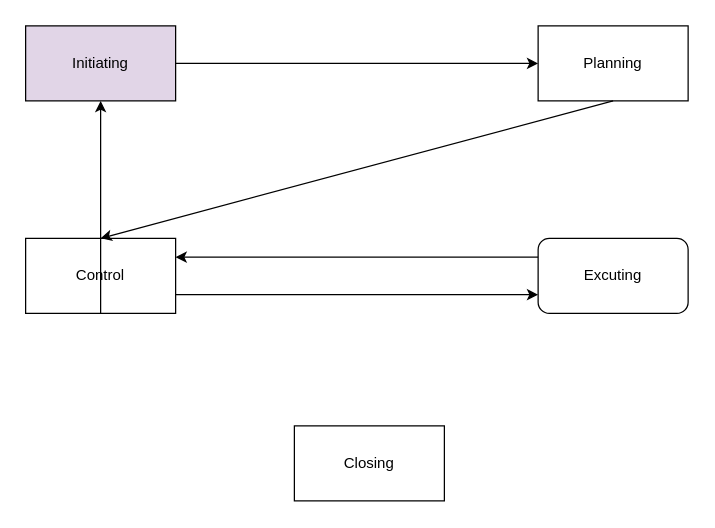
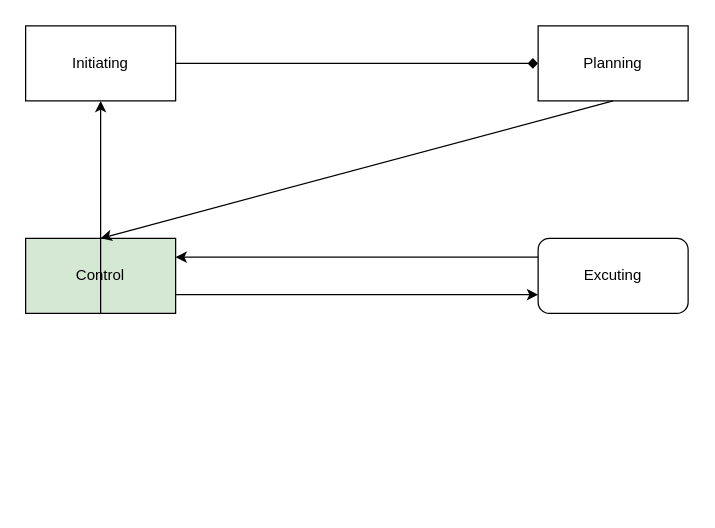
node "Initiating": fillcolor #e1d5e7 -> #ffffff
edge "Initiating" -> "Planning": arrowhead classic -> diamond
node "Control": fillcolor #ffffff -> #d5e8d4
node "Closing": removed
